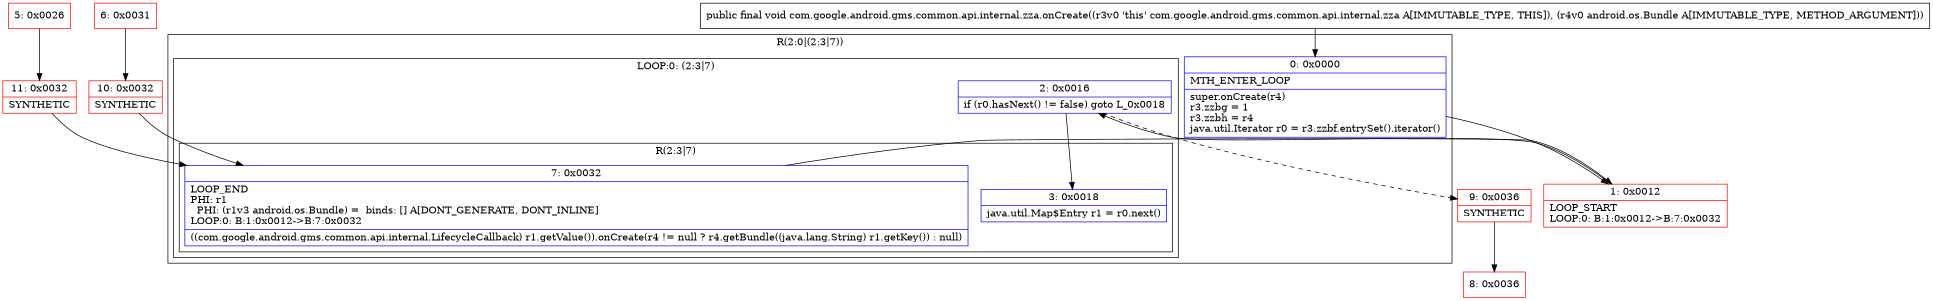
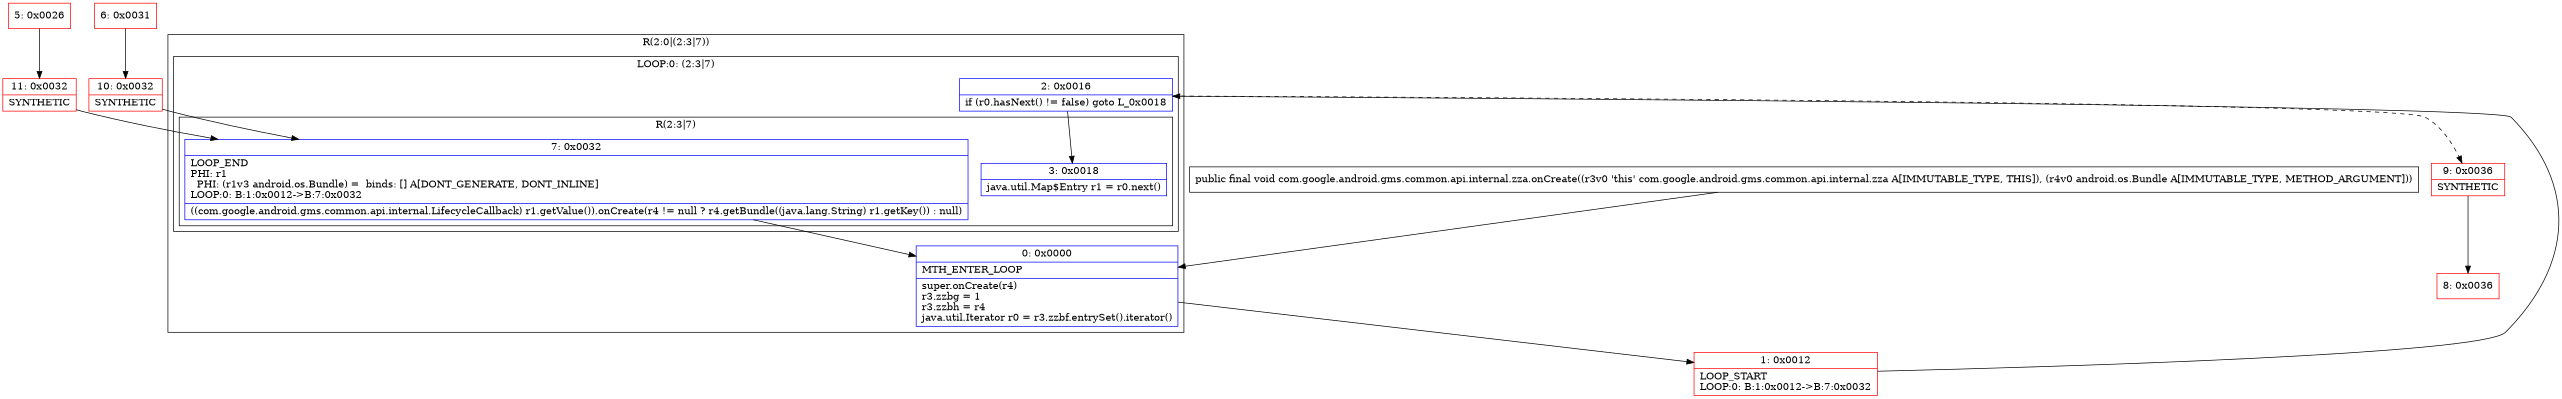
edge "7: 0x0032" -> "1: 0x0012": now "7: 0x0032" -> "0: 0x0000"
